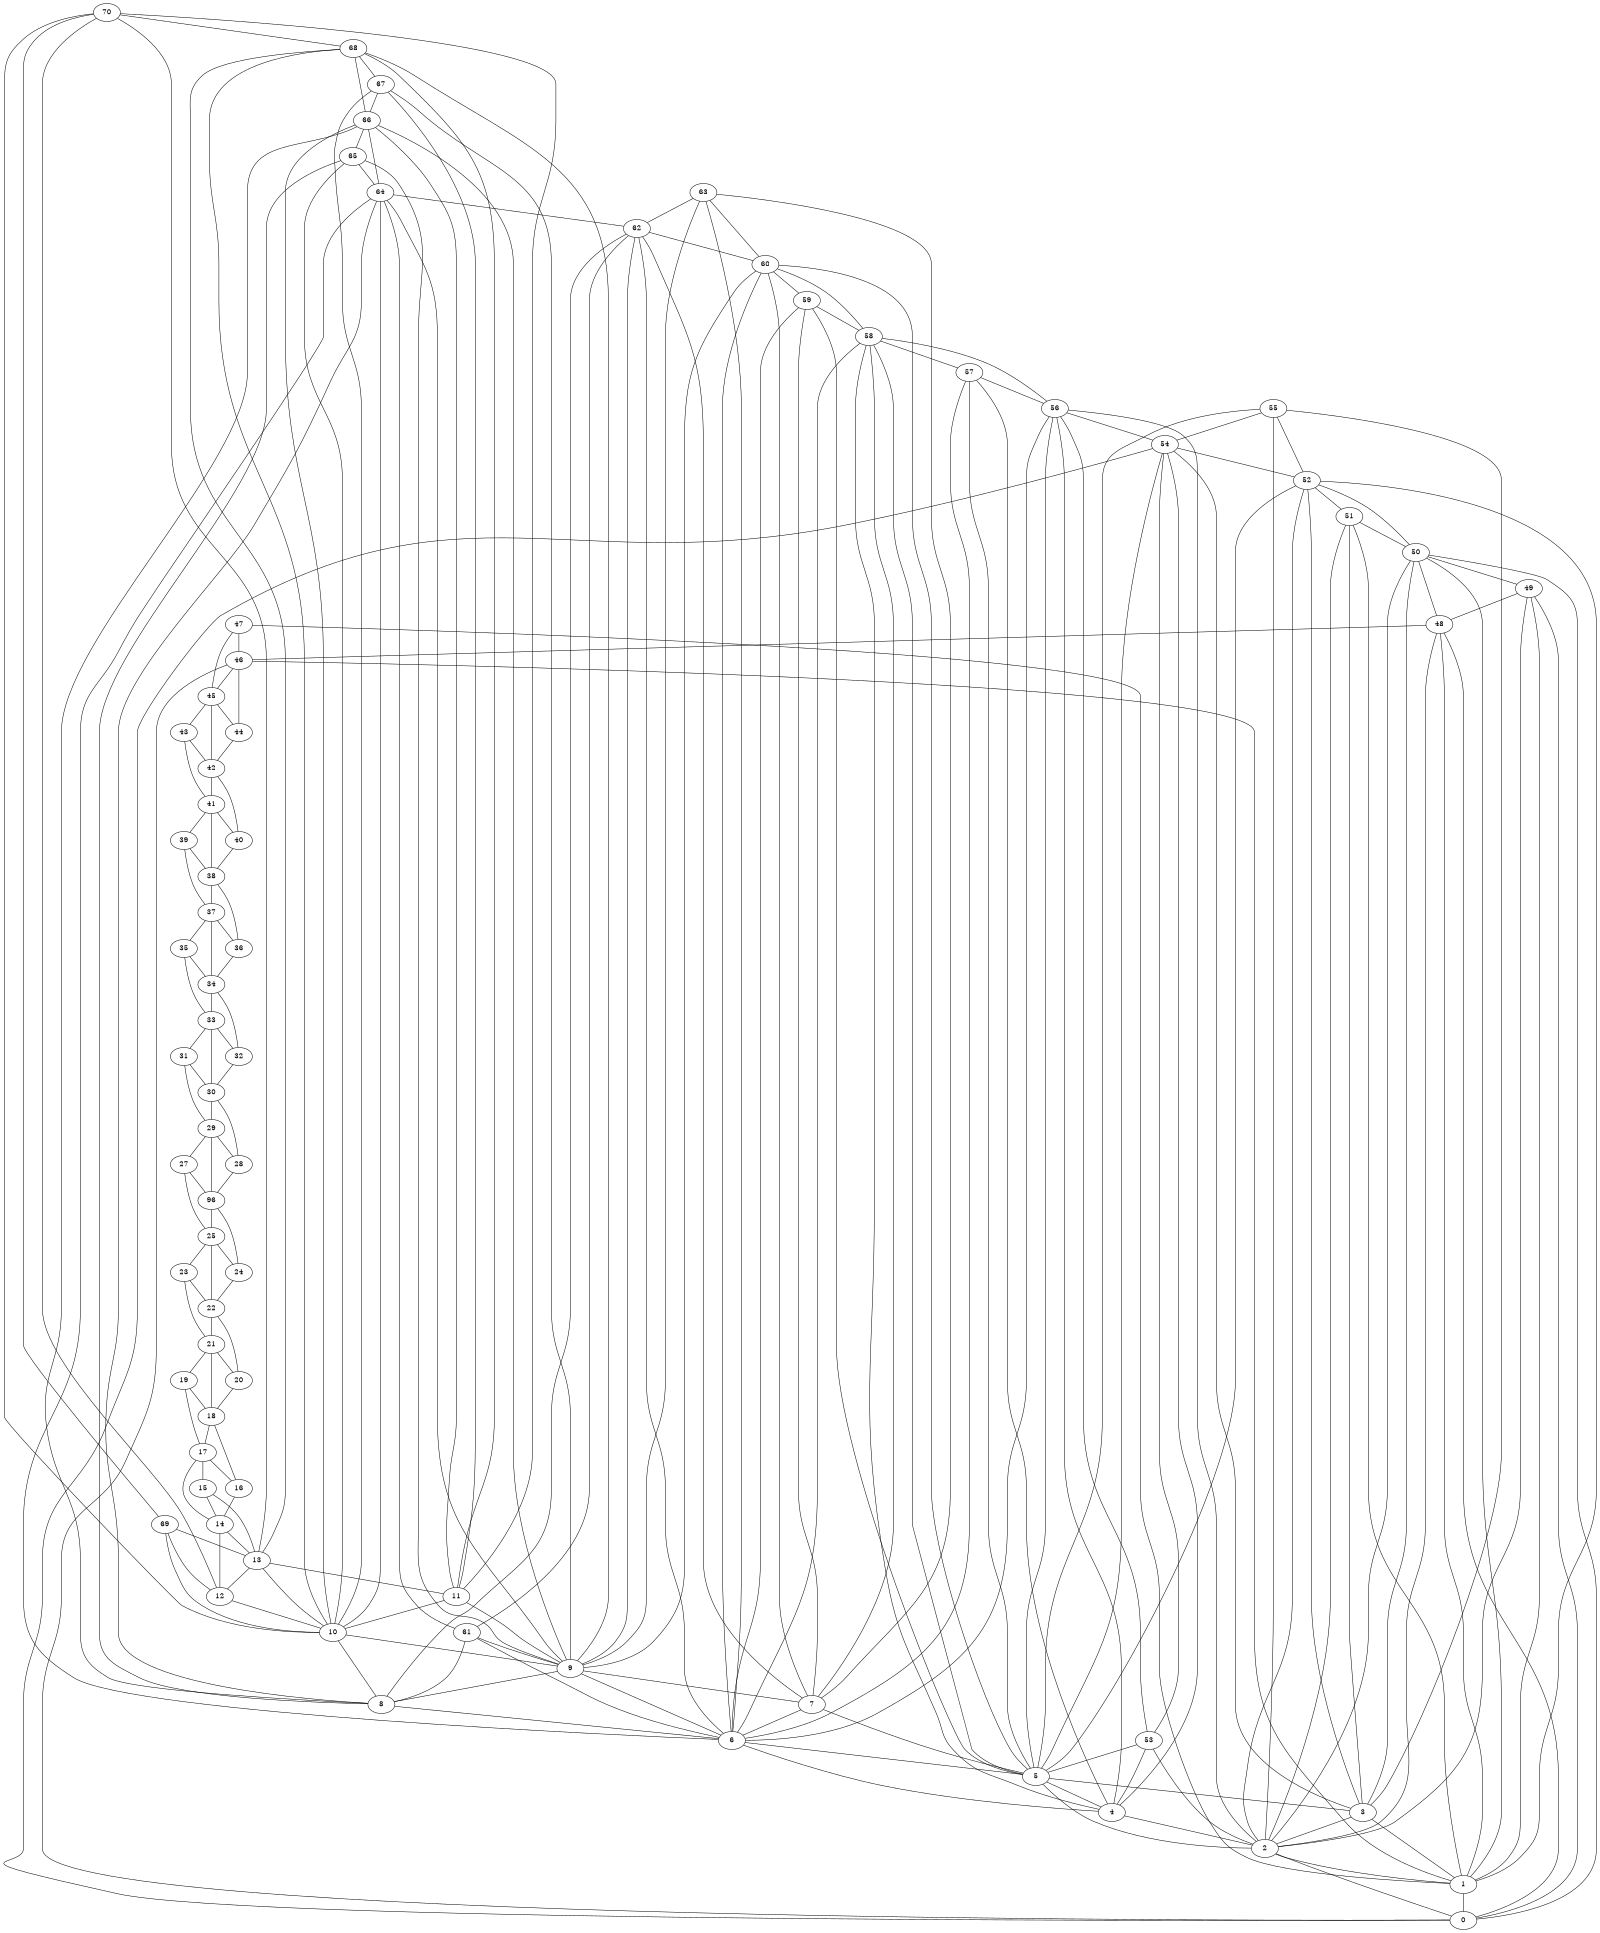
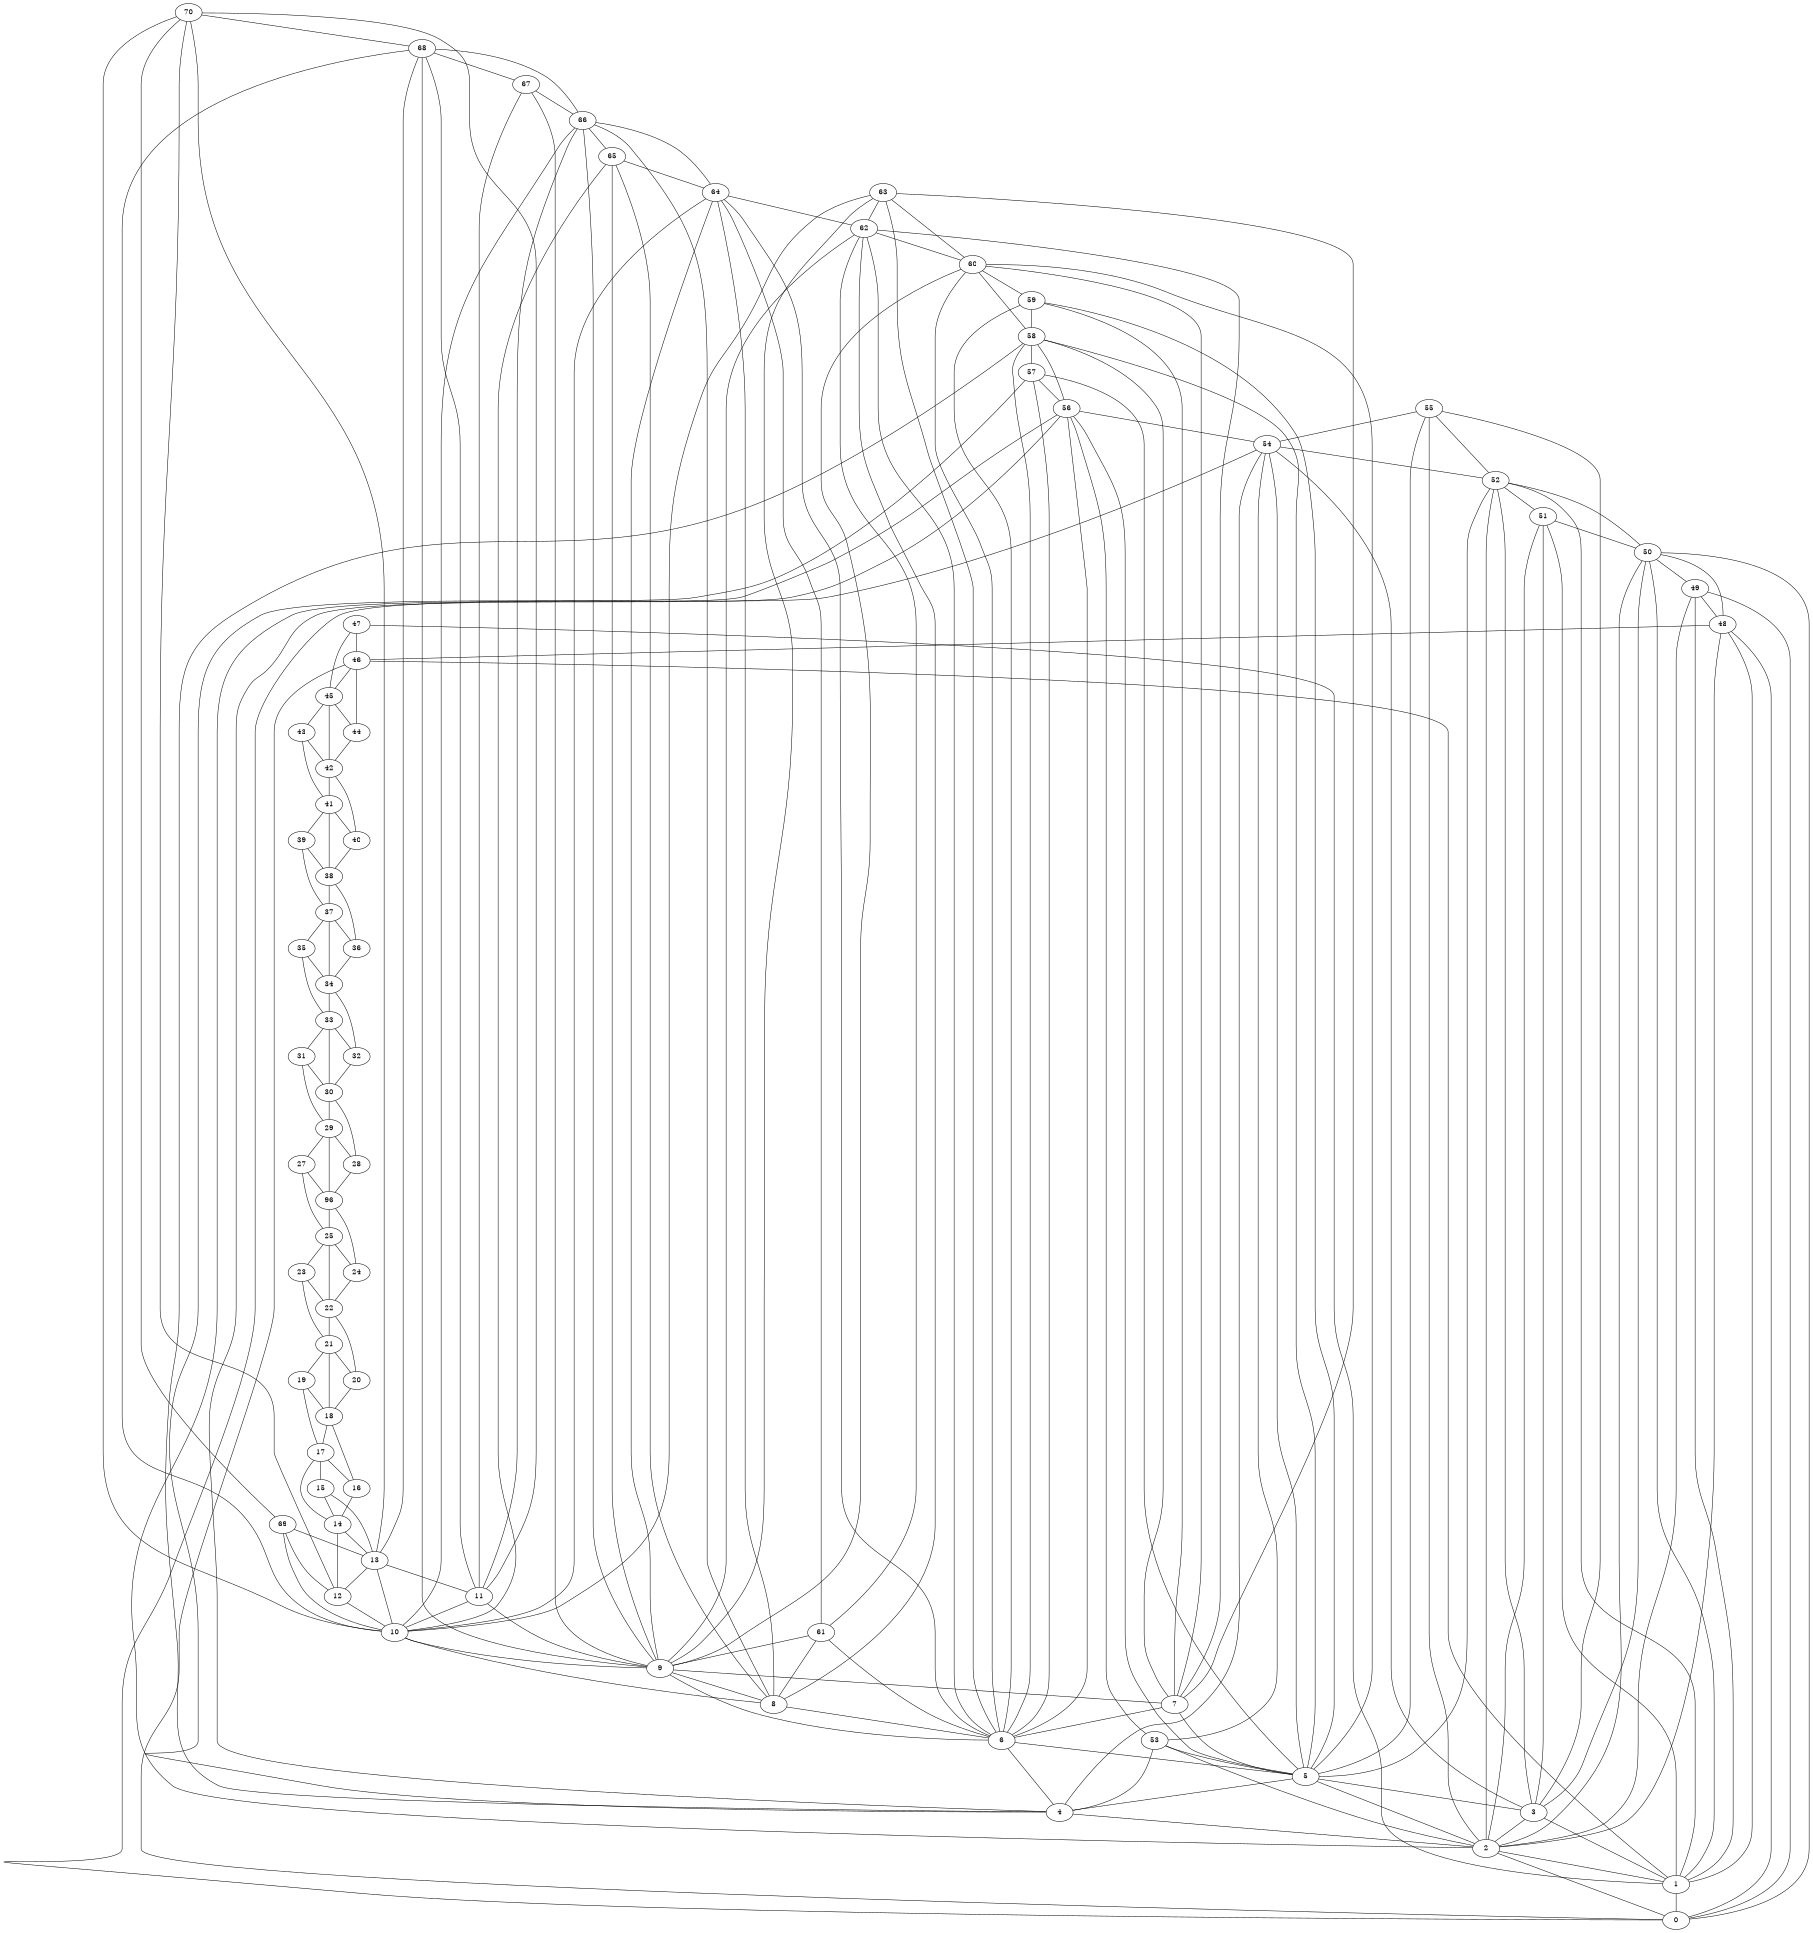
edge "67" -- "10": now "63" -- "10"
